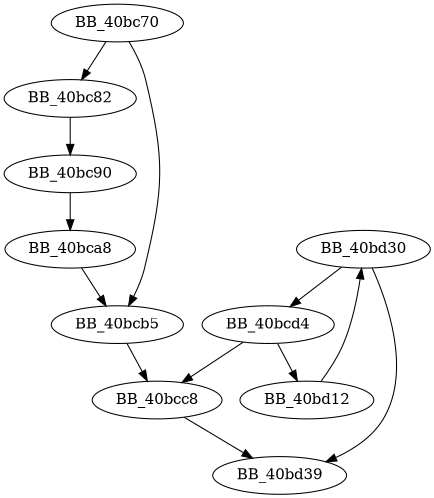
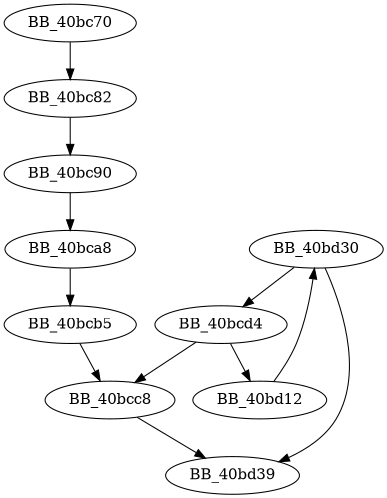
edge "BB_40bc70" -> "BB_40bcb5": removed
